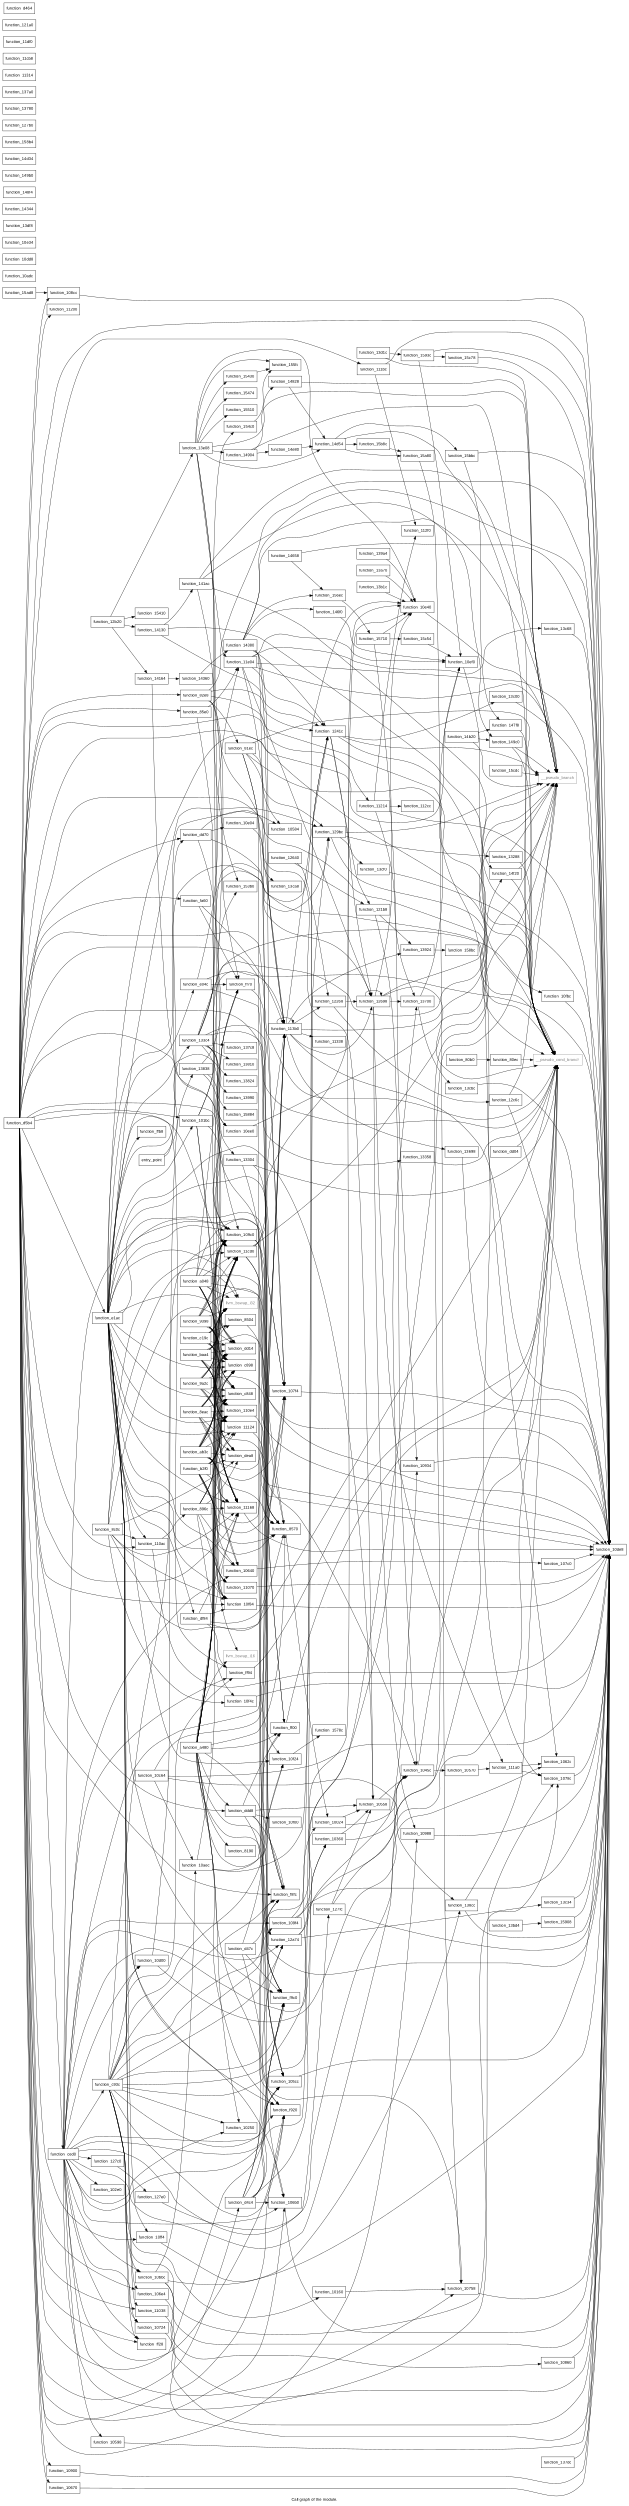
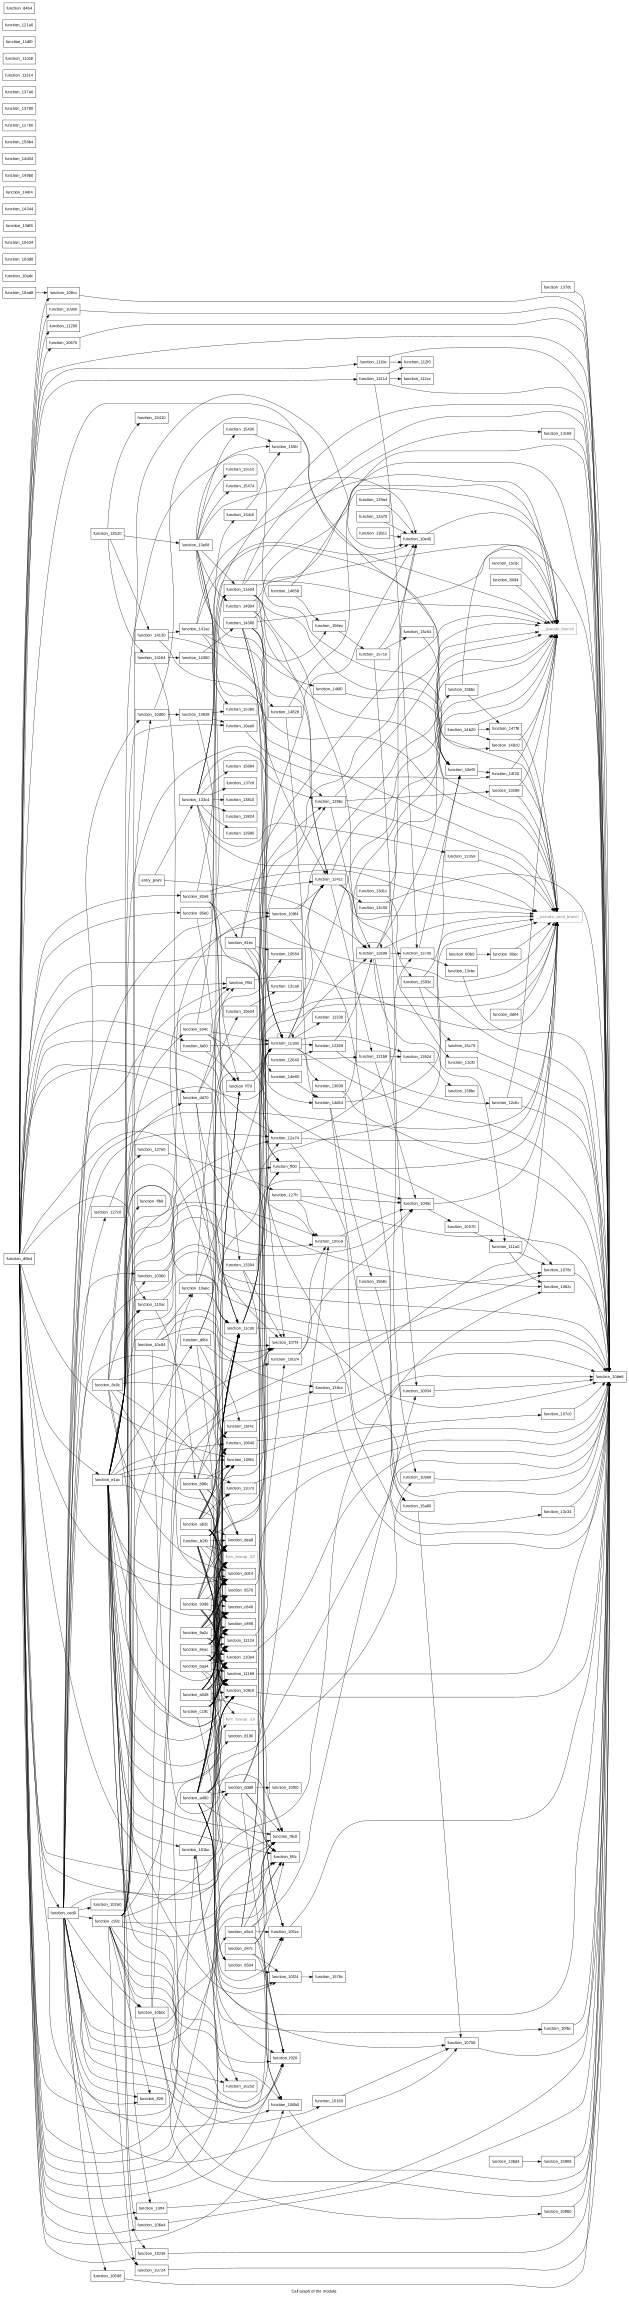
node "function_8094": added
edge "function_109c0" -> "function_8570": now "function_c19c" -> "function_8570"
edge "function_b2f0" -> "llvm_bswap_i32": added
